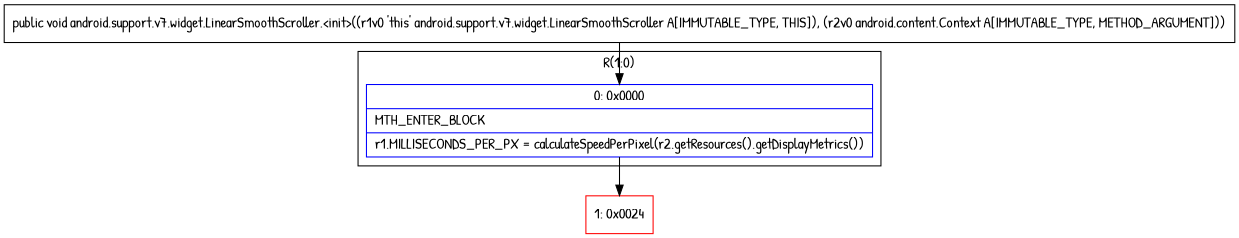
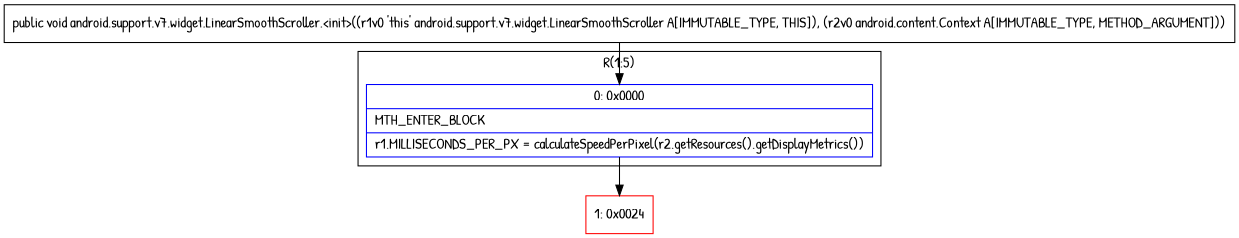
cluster "R(1:0)": label "R(1:0)" -> "R(1:5)"
